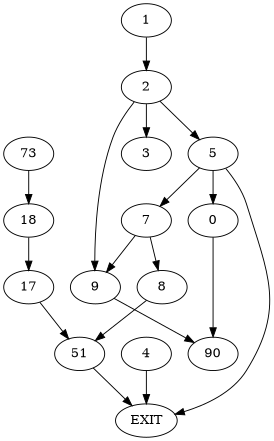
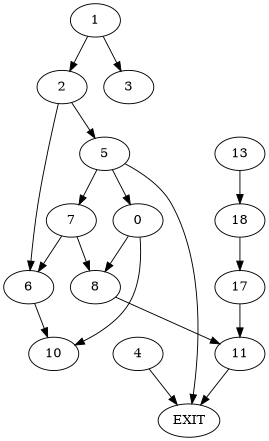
edge "2" -> "3": now "1" -> "3"
node "73": label "73" -> "13"
edge "0" -> "8": added
node "9": label "9" -> "6"
node "51": label "51" -> "11"
node "90": label "90" -> "10"
